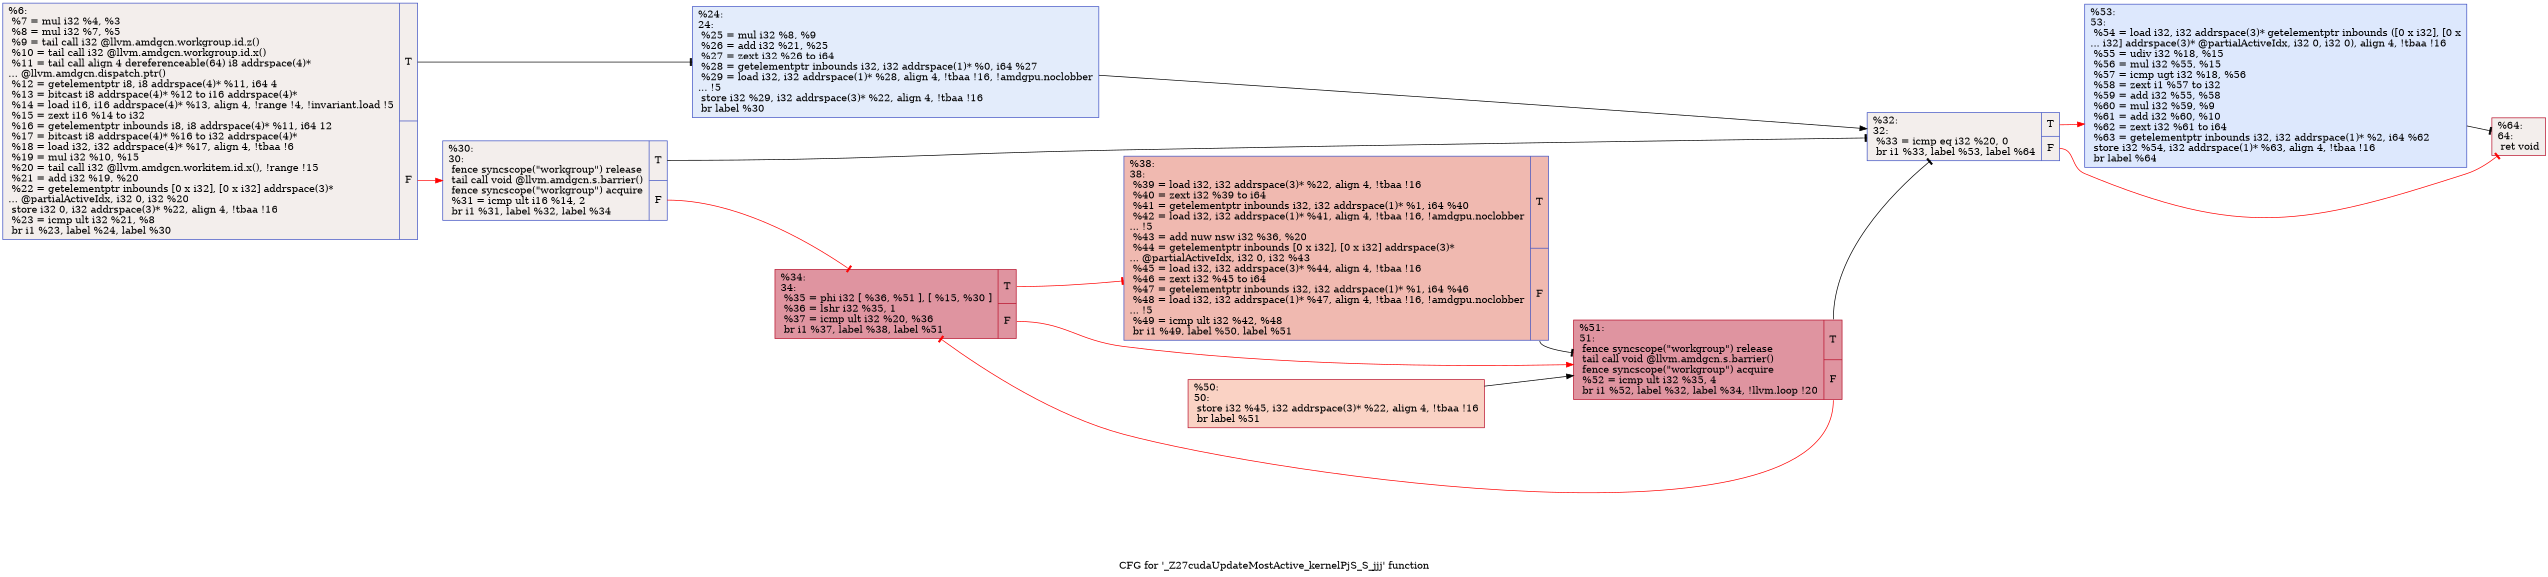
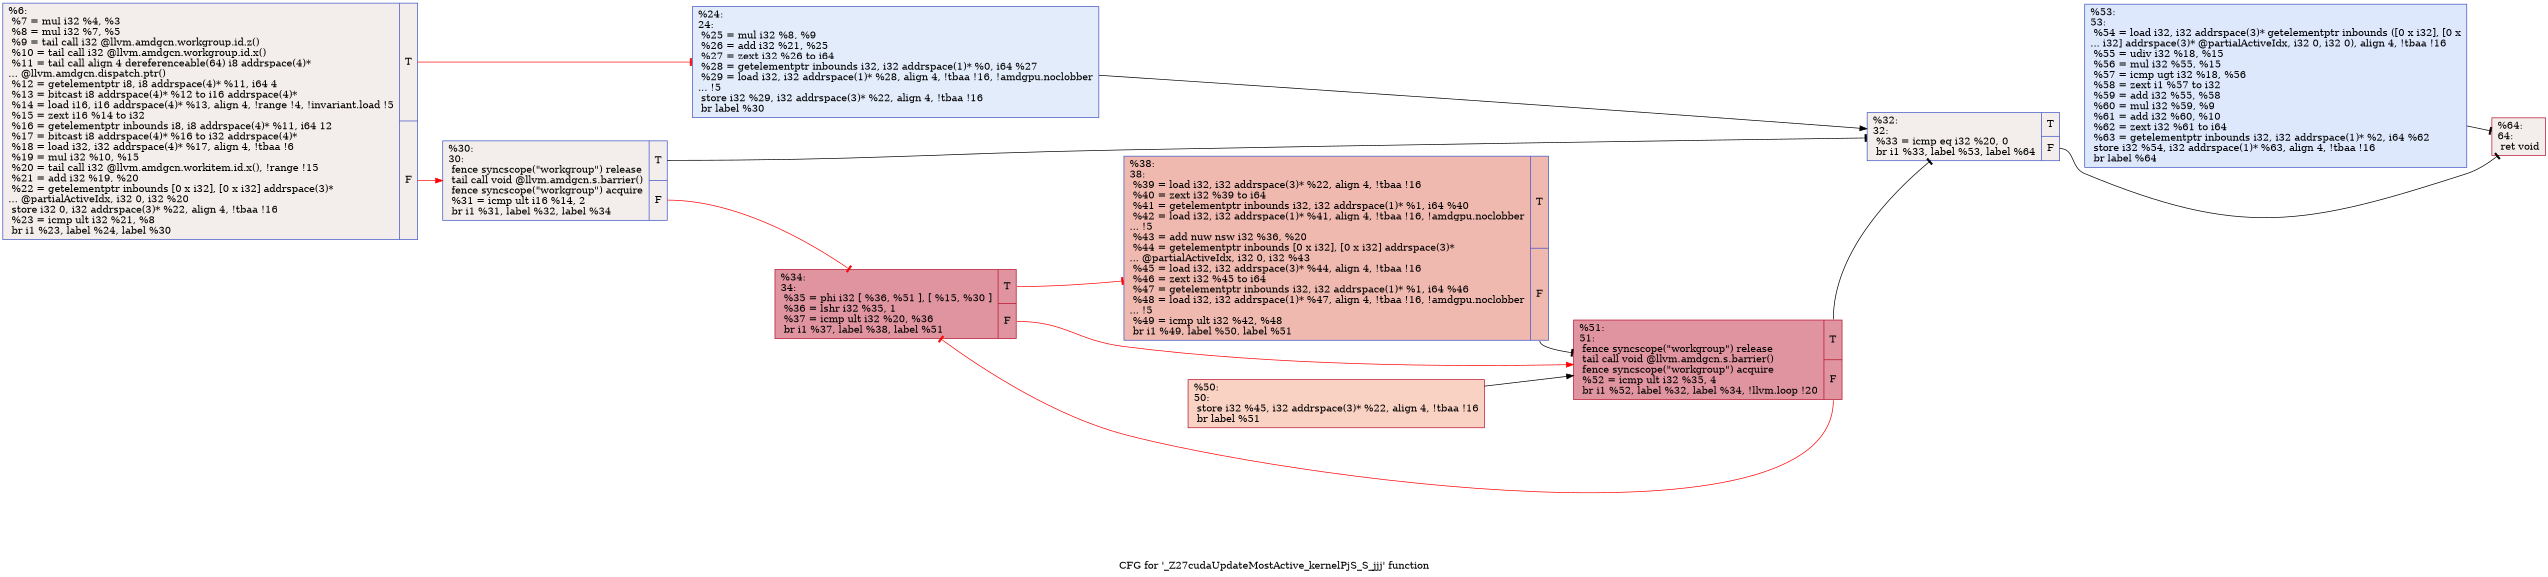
edge "%6:" -> "%24:": color black -> red
edge "%32:" -> "%53:": removed
edge "%32:" -> "%64:": color red -> black
